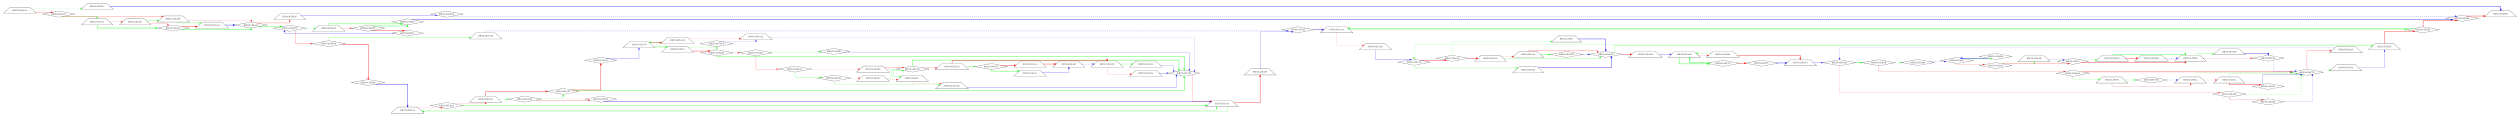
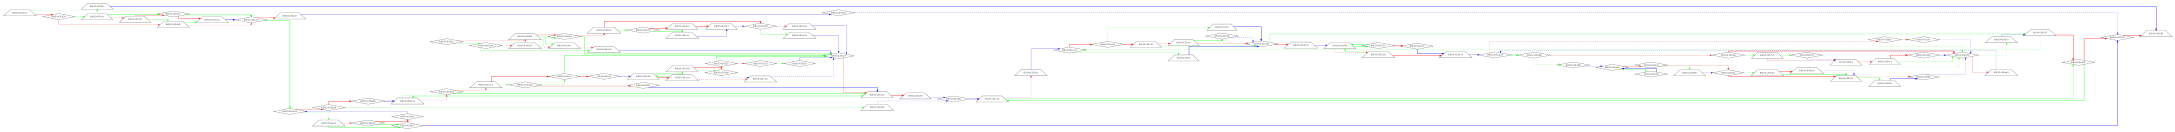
node "BB004362c8": shape trapezium -> diamond
edge "BB00436257" -> "BB0043626c": removed
